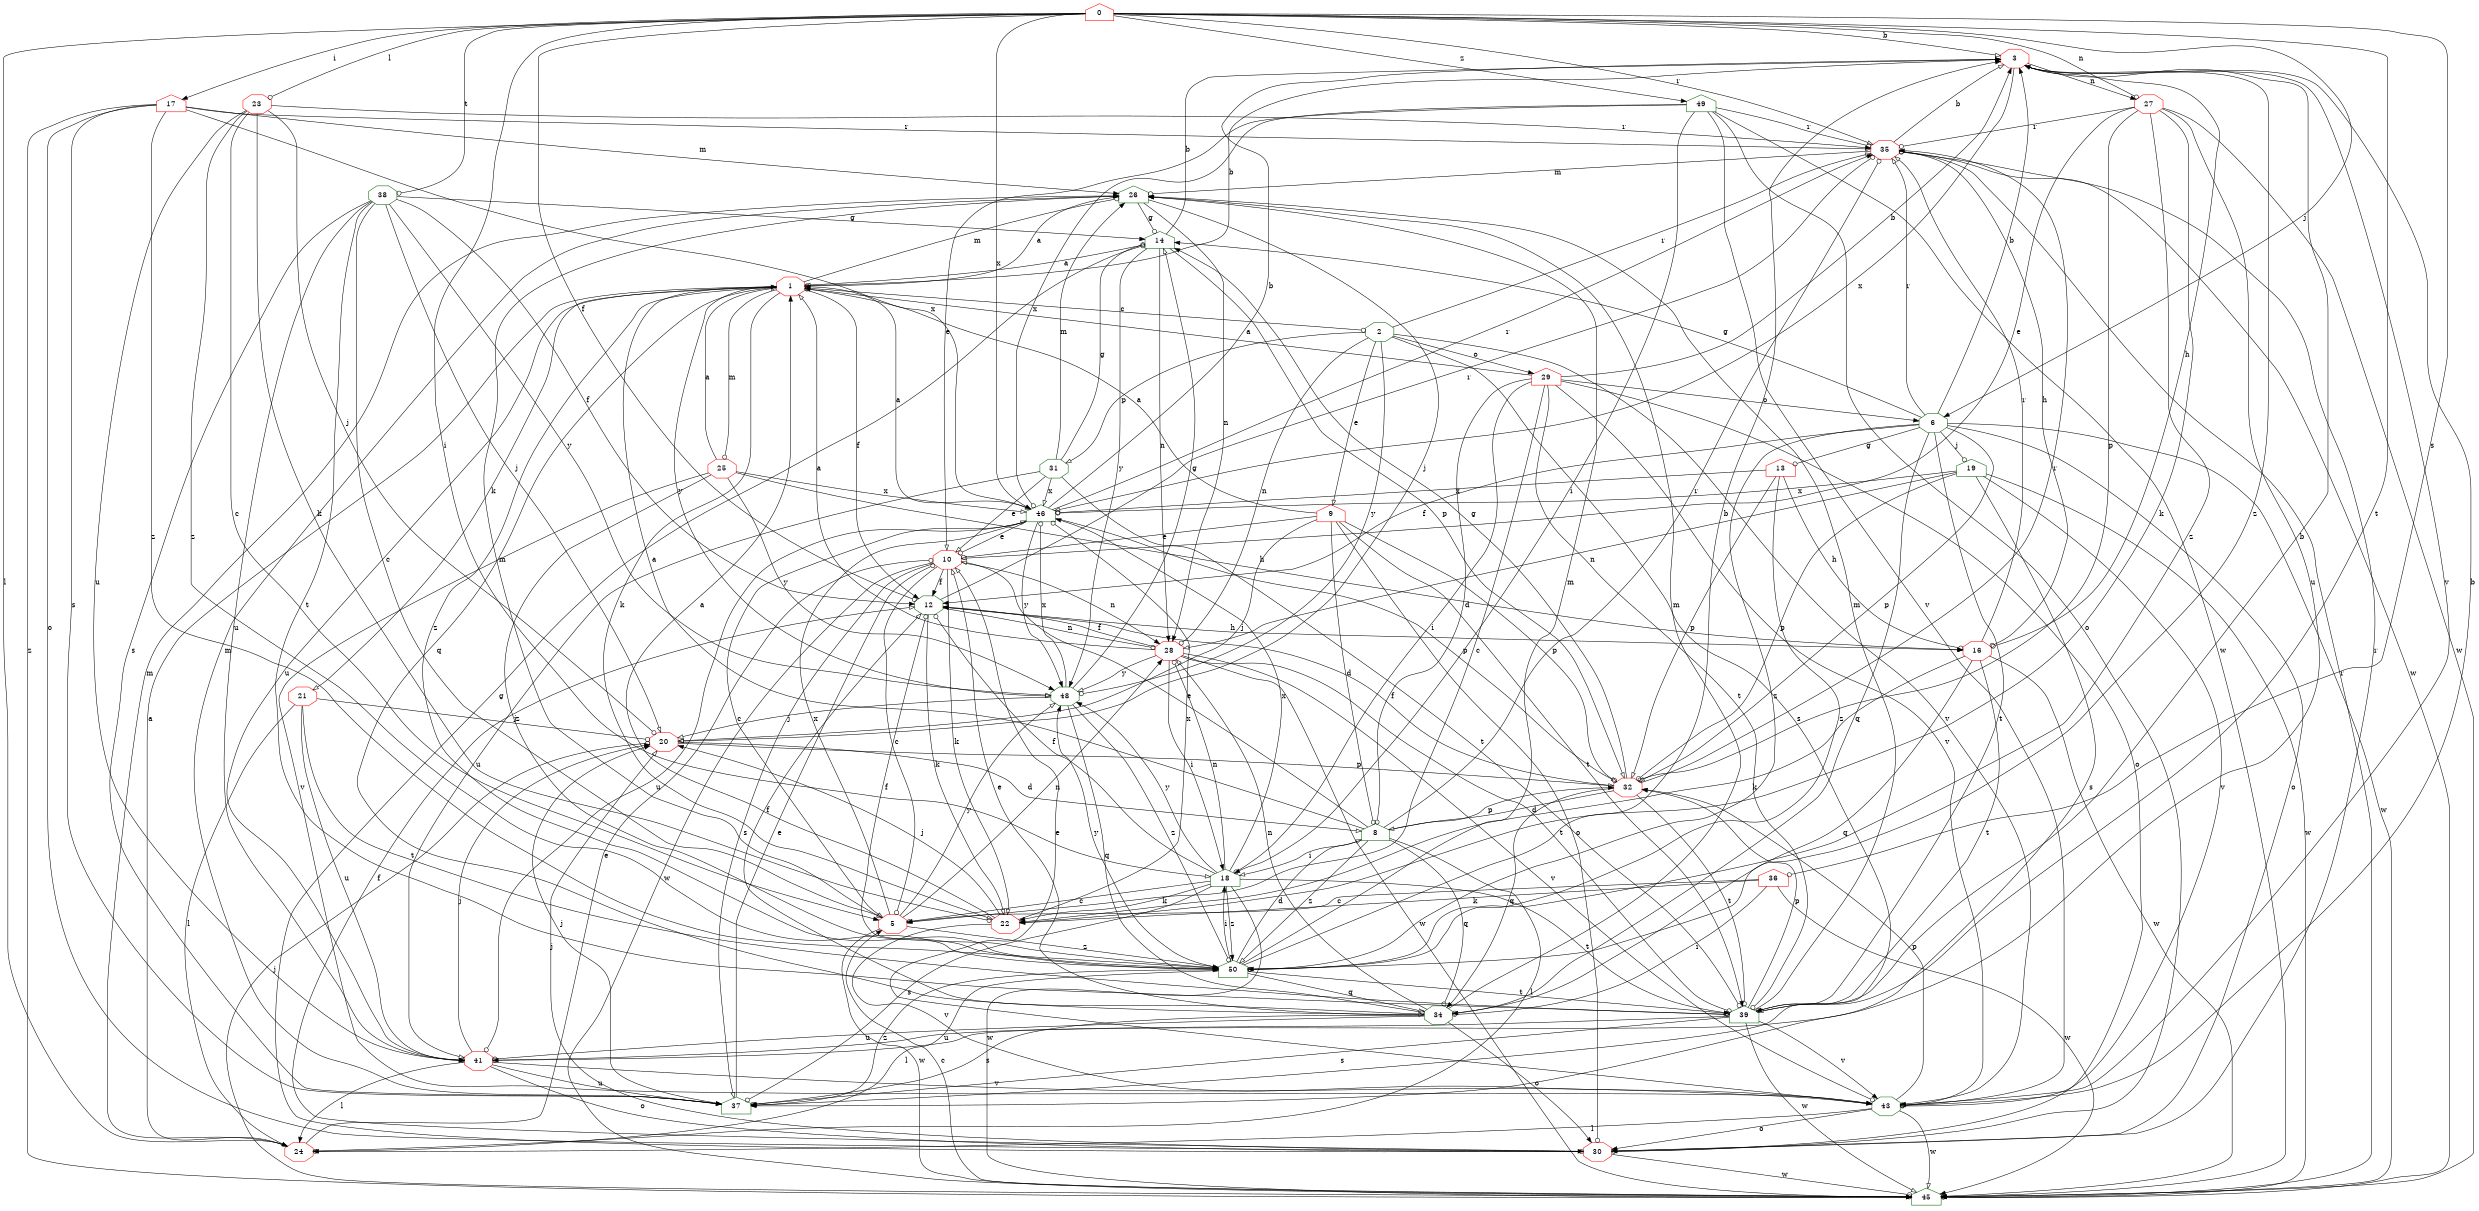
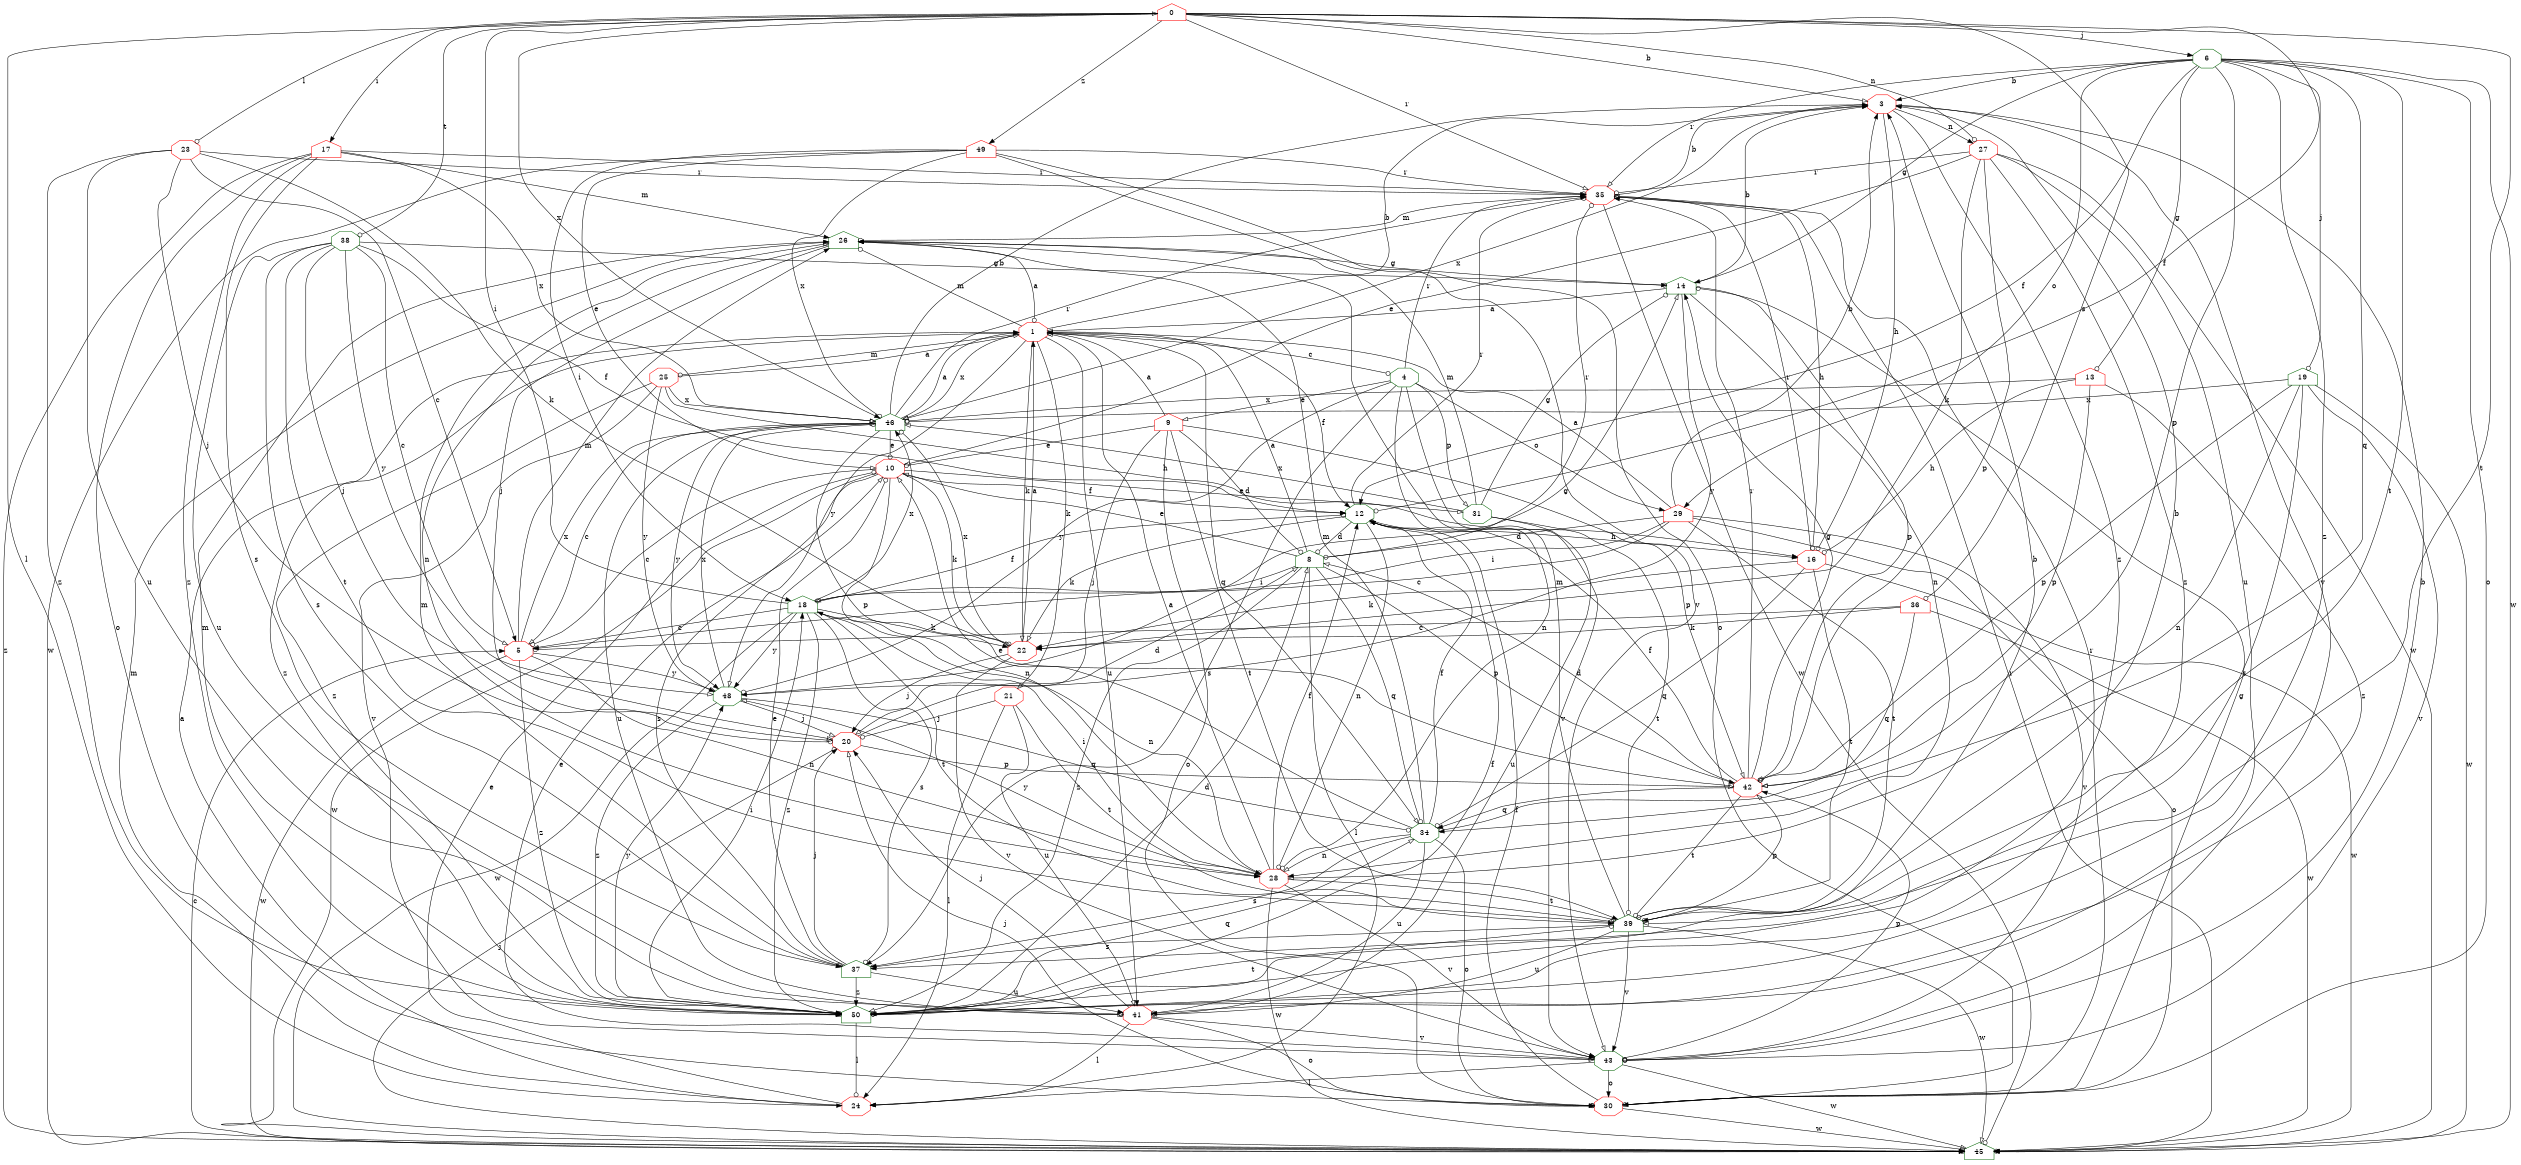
node "49": color darkgreen -> red
node "2": label "2" -> "4"
edge "1" -> "46": added, label "x"
edge "0" -> "18": reversed
edge "29" -> "6": reversed
edge "31" -> "10": reversed
edge "12" -> "8": added, label "d"
node "32": label "32" -> "42"
edge "36" -> "34": label "i" -> "q"
edge "41" -> "37": reversed
